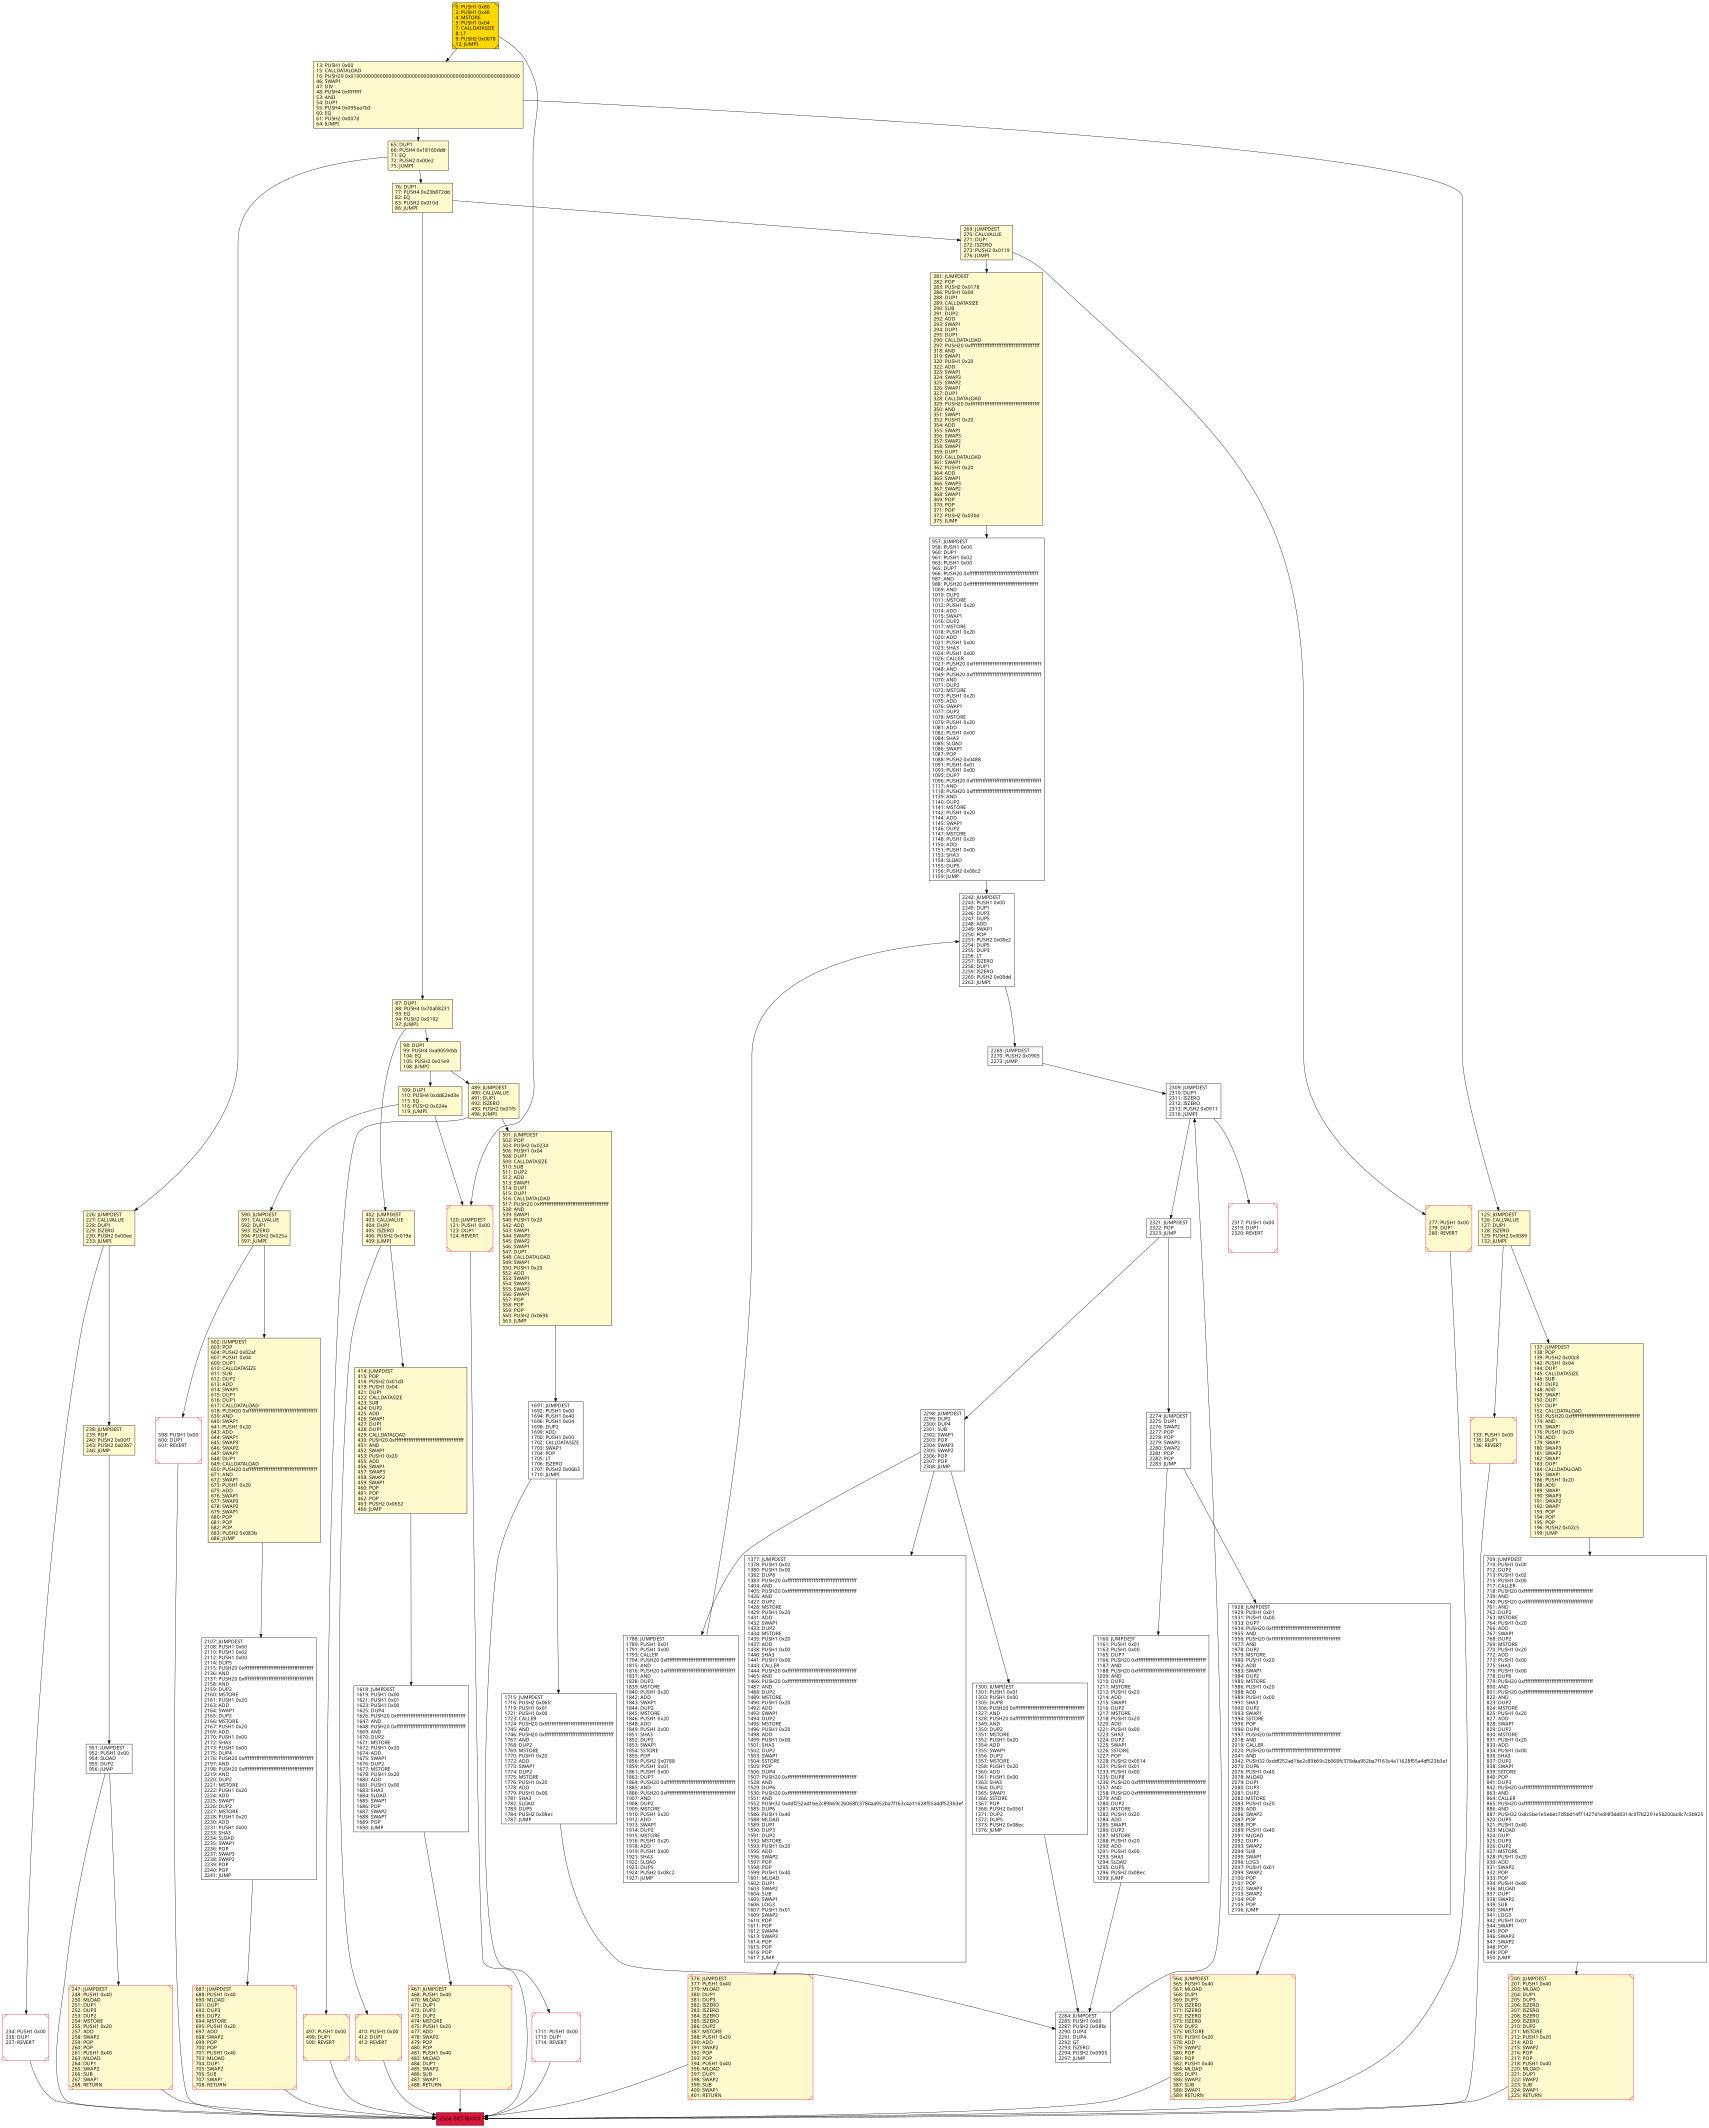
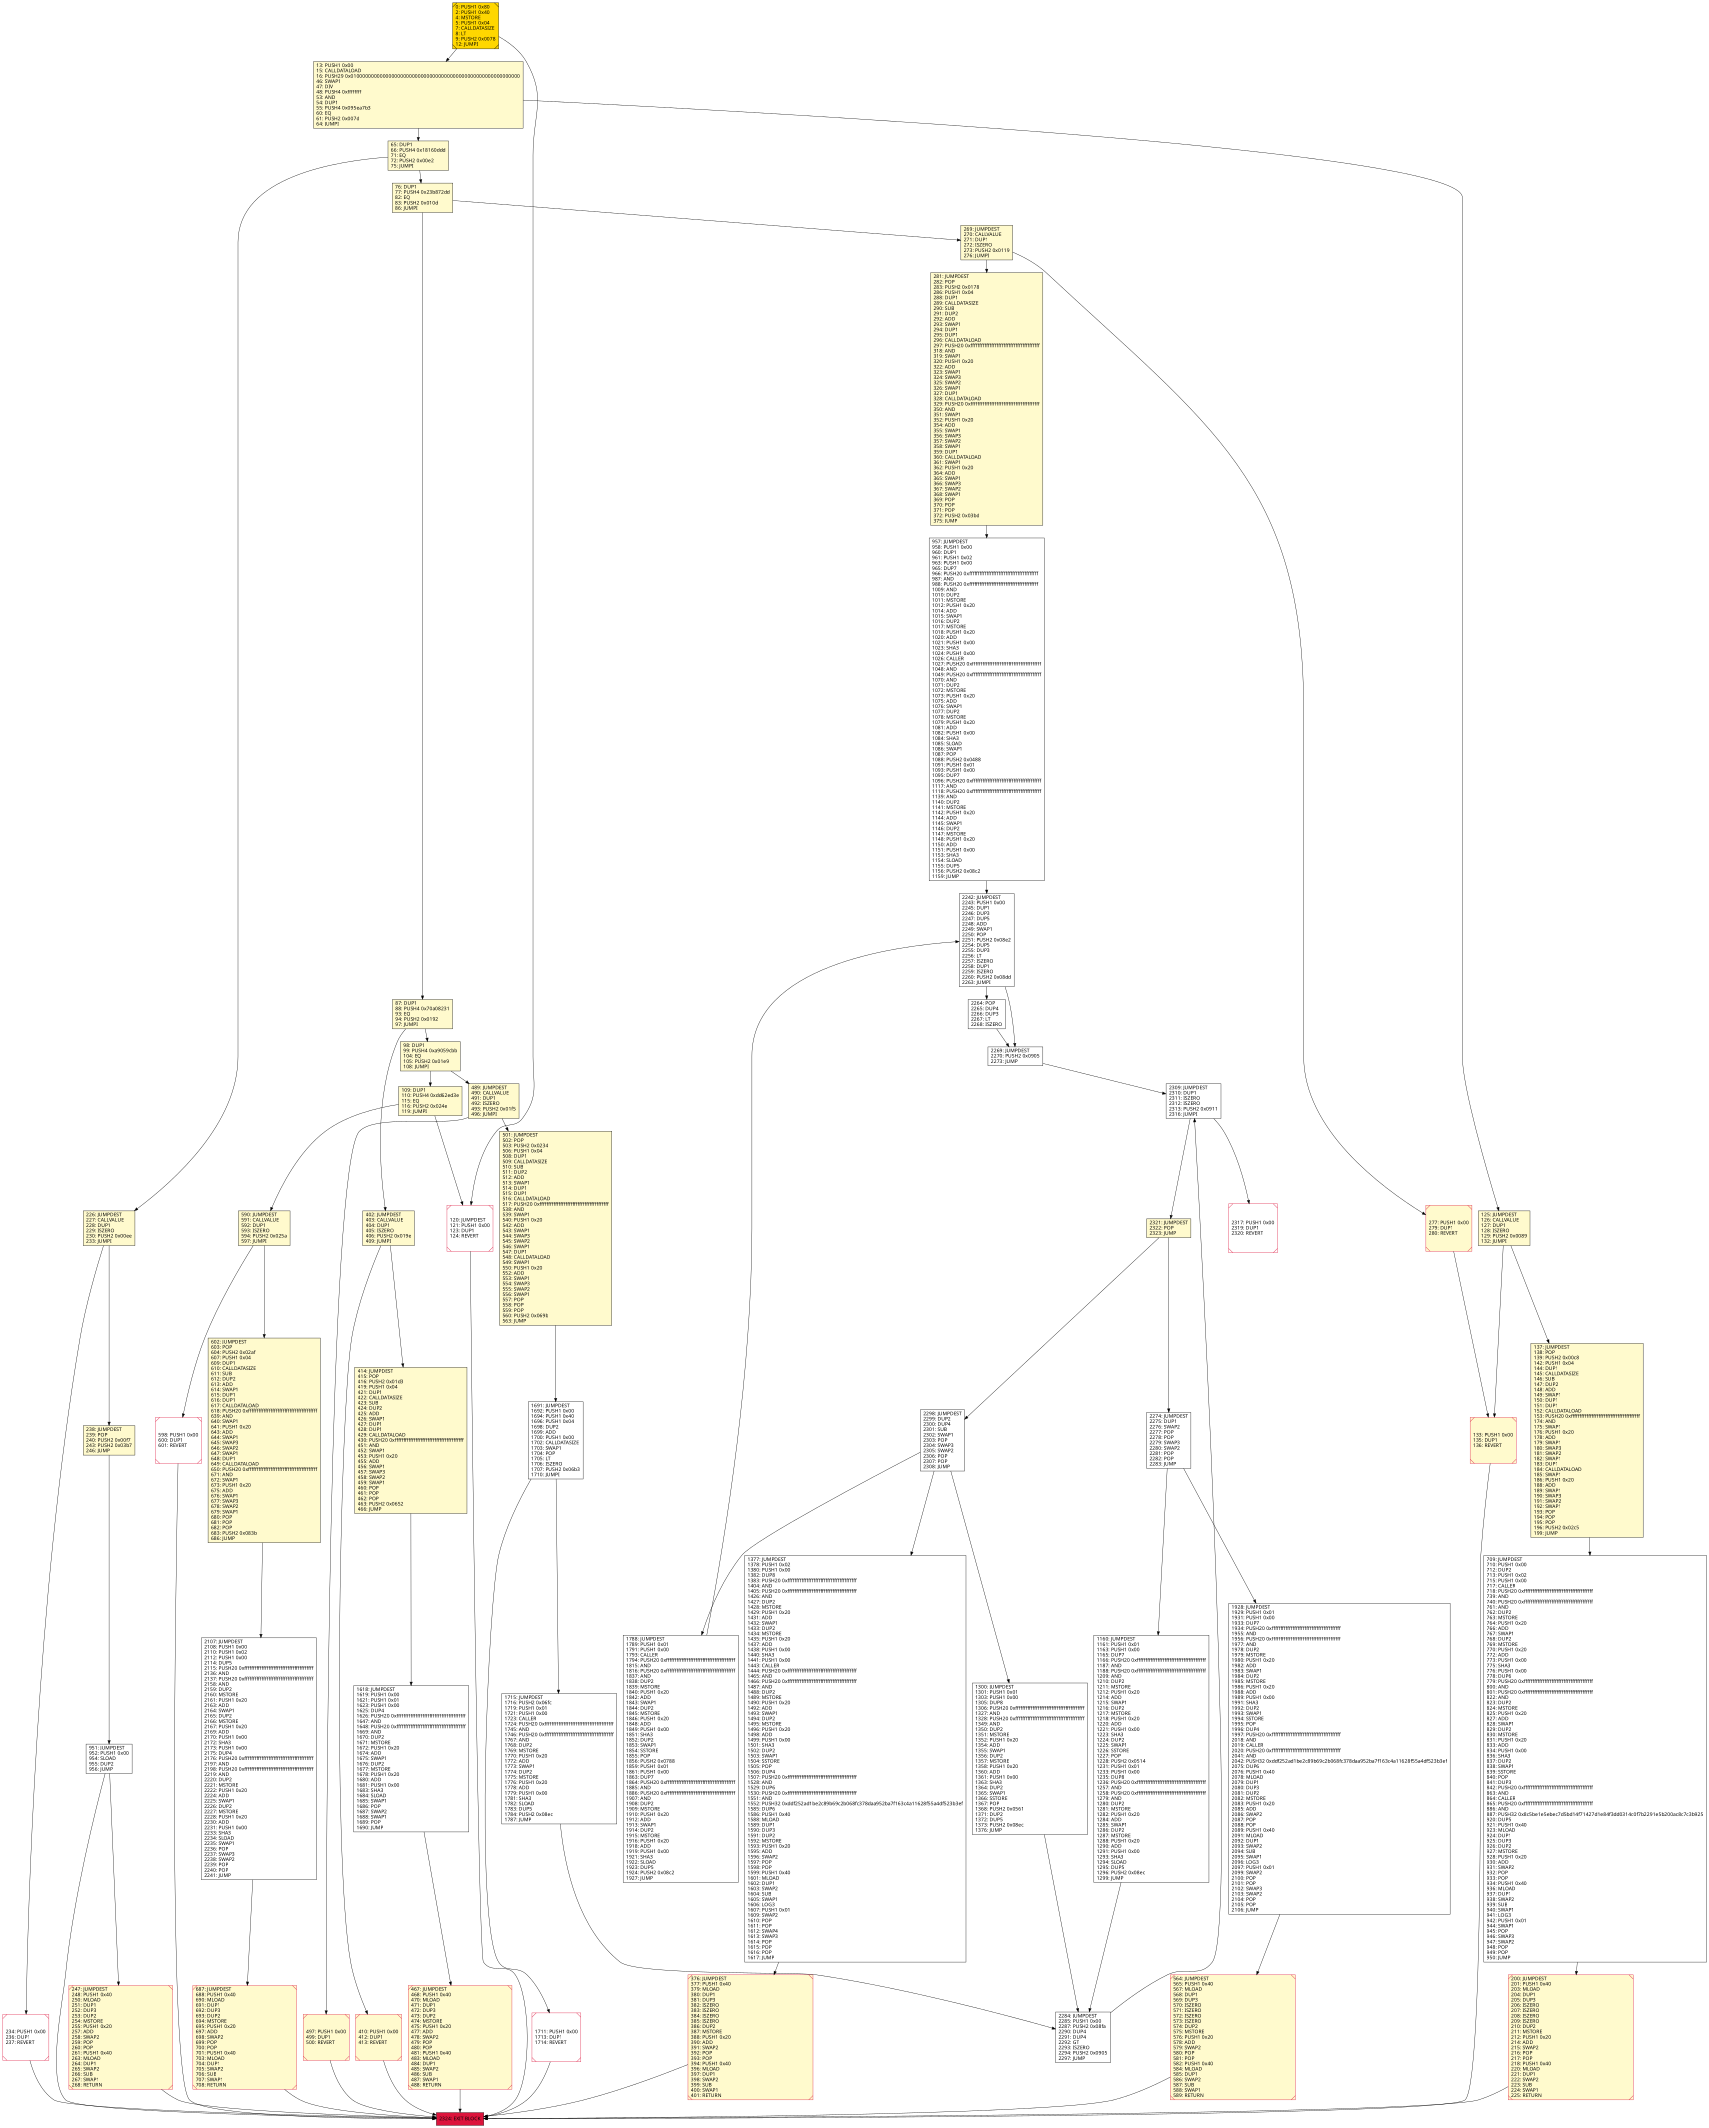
node "2264: POP 2265: DUP4 2266: DUP3 2267: LT 2268: ISZERO": added
node "120: JUMPDEST 121: PUSH1 0x00 123: DUP1 124: REVERT": fillcolor lemonchiffon -> white
node "2321: JUMPDEST 2322: POP 2323: JUMP": fillcolor white -> lemonchiffon
edge "277: PUSH1 0x00 279: DUP1 280: REVERT" -> "2324: EXIT BLOCK": now "277: PUSH1 0x00 279: DUP1 280: REVERT" -> "133: PUSH1 0x00 135: DUP1 136: REVERT"
